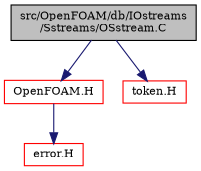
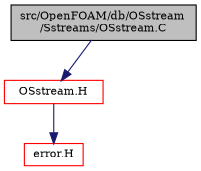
node "src/OpenFOAM/db/IOstreams /Sstreams/OSstream.C": label "src/OpenFOAM/db/IOstreams /Sstreams/OSstream.C" -> "src/OpenFOAM/db/OSstream /Sstreams/OSstream.C"
node "OpenFOAM.H": label "OpenFOAM.H" -> "OSstream.H"
node "token.H": removed
